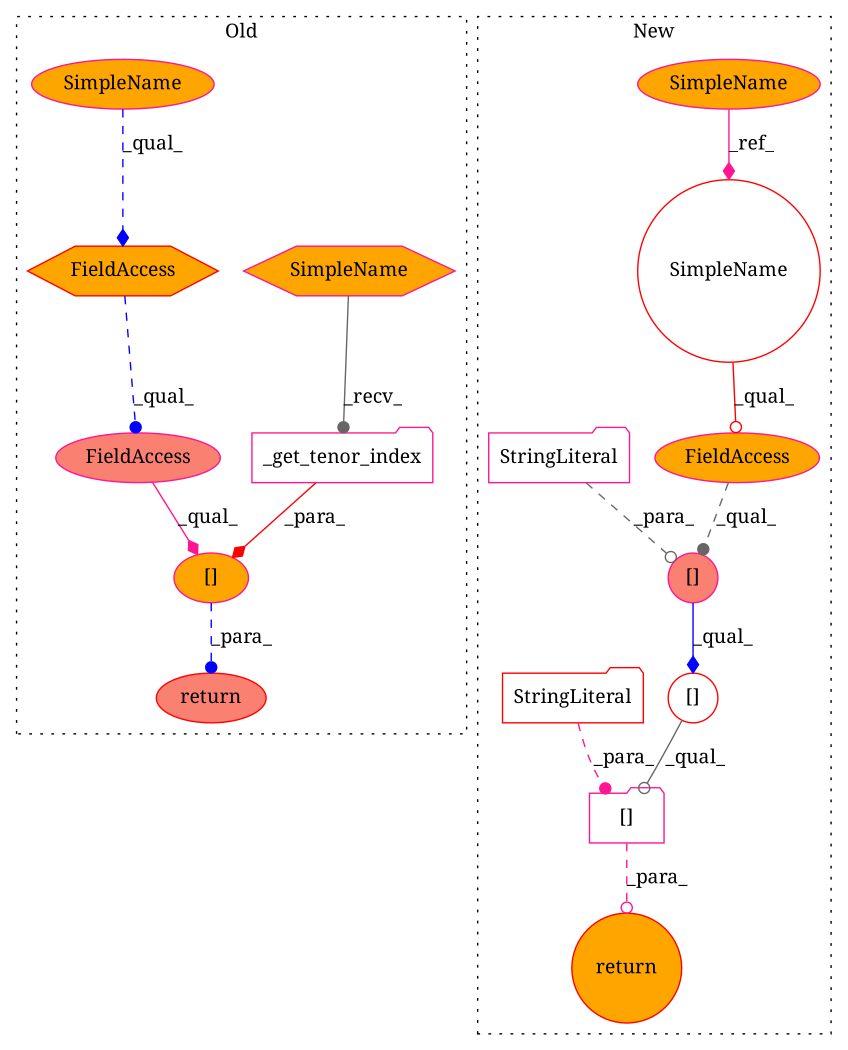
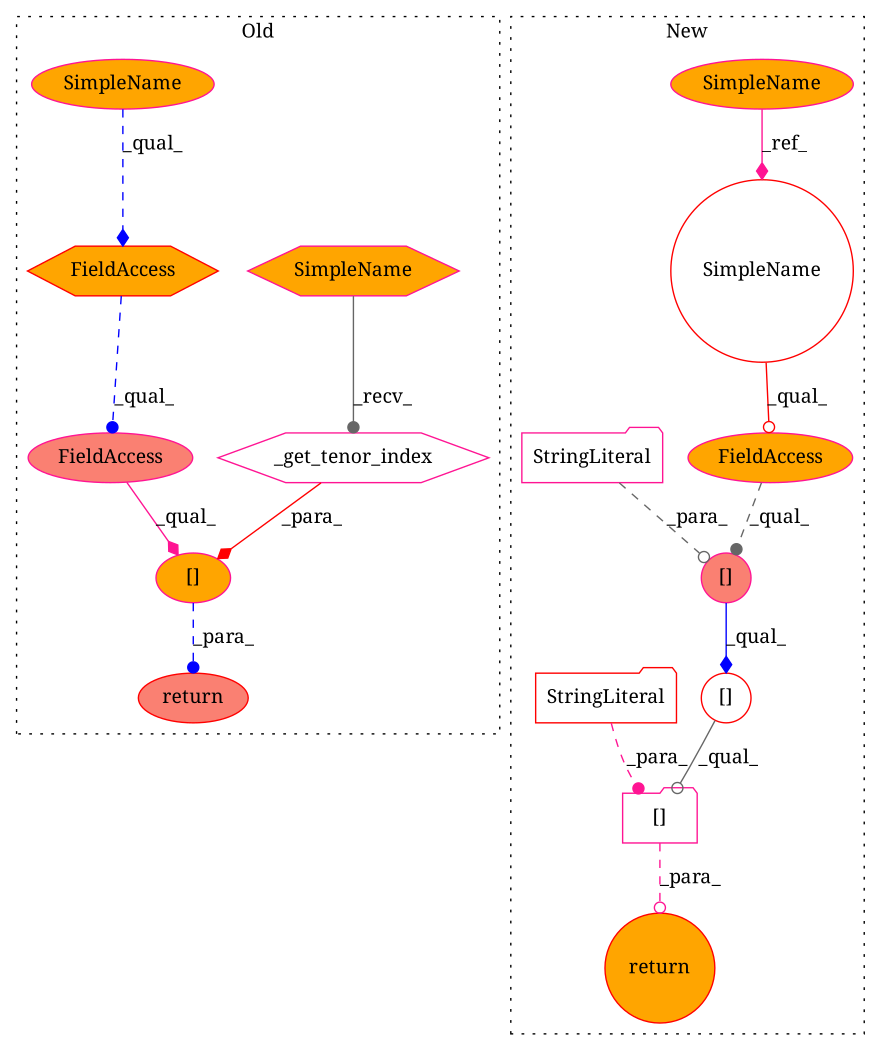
node "_get_tenor_index": shape folder -> hexagon
